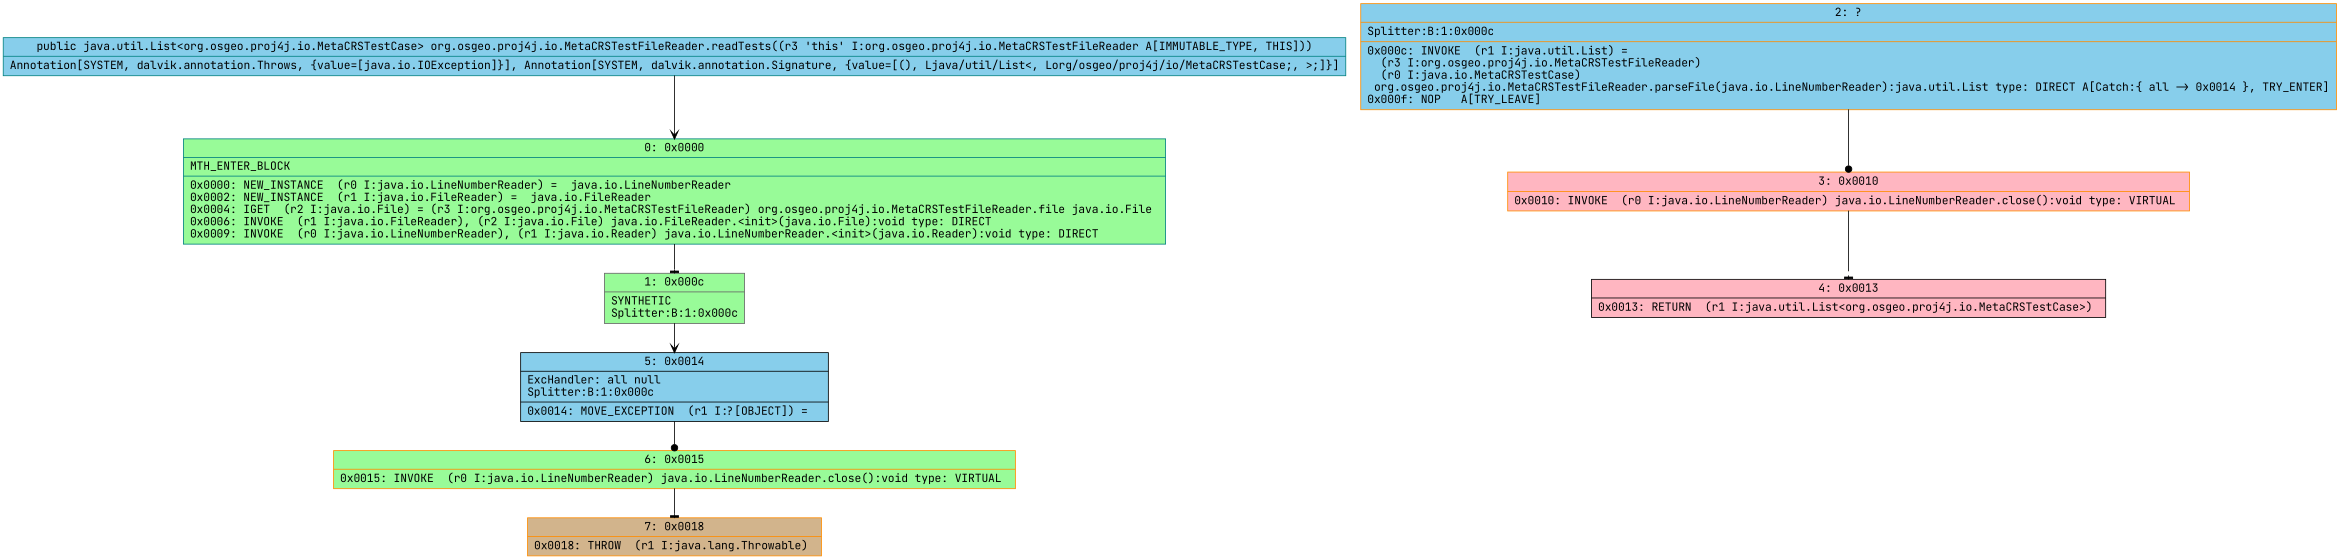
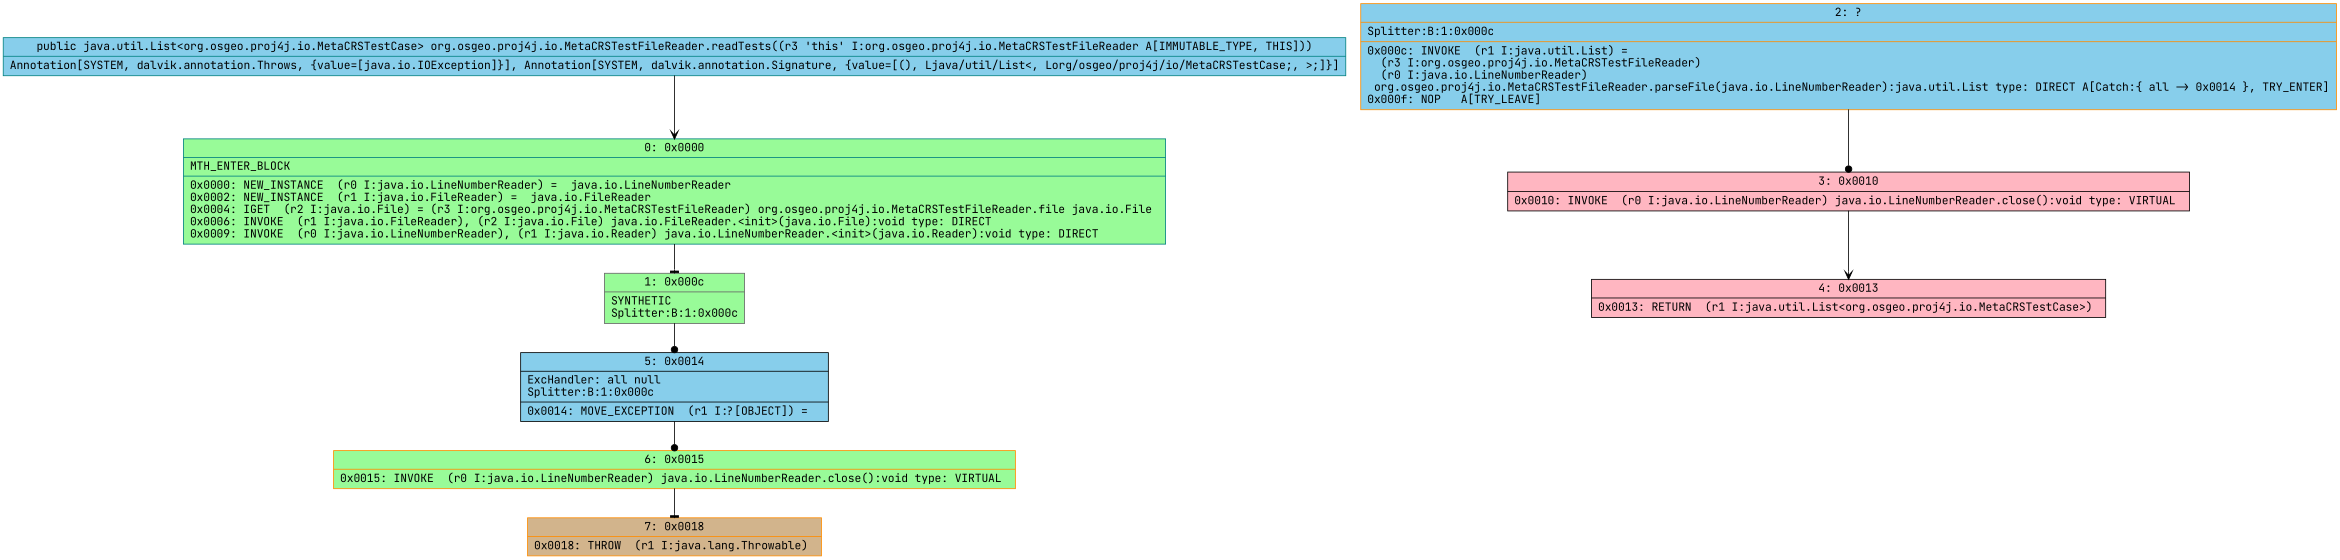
node "2: ?": text "(r0 I:java.io.MetaCRSTestCase)" -> "(r0 I:java.io.LineNumberReader)"
node "3: 0x0010": color darkorange -> black
edge "3: 0x0010" -> "4: 0x0013": arrowhead tee -> vee
edge "1: 0x000c" -> "5: 0x0014": arrowhead vee -> dot
